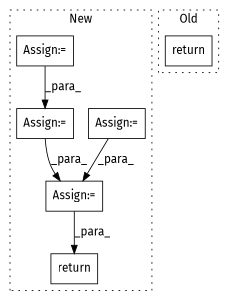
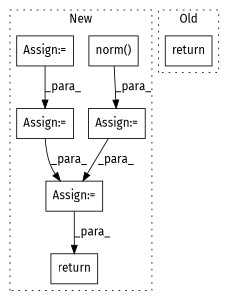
node "norm()": added
